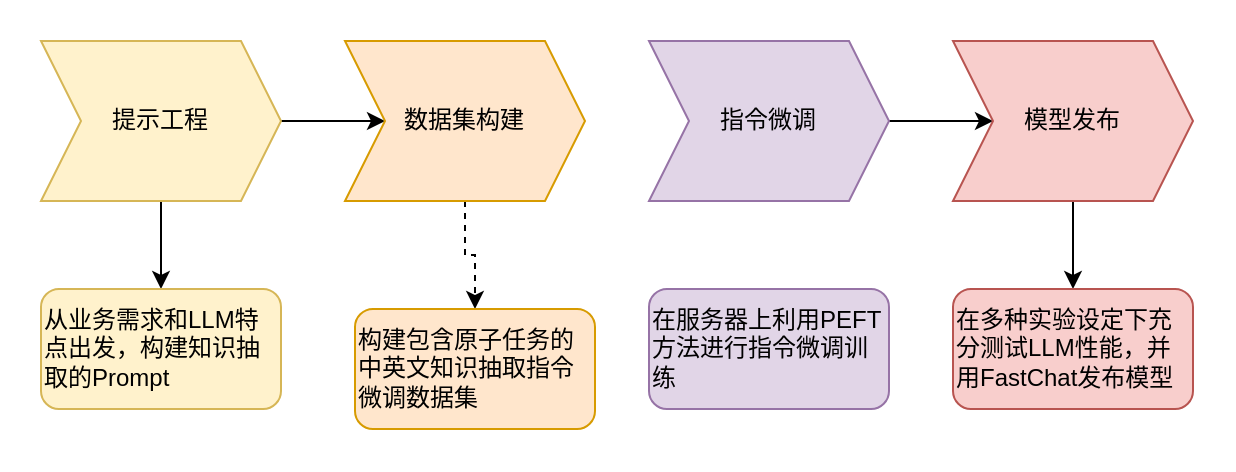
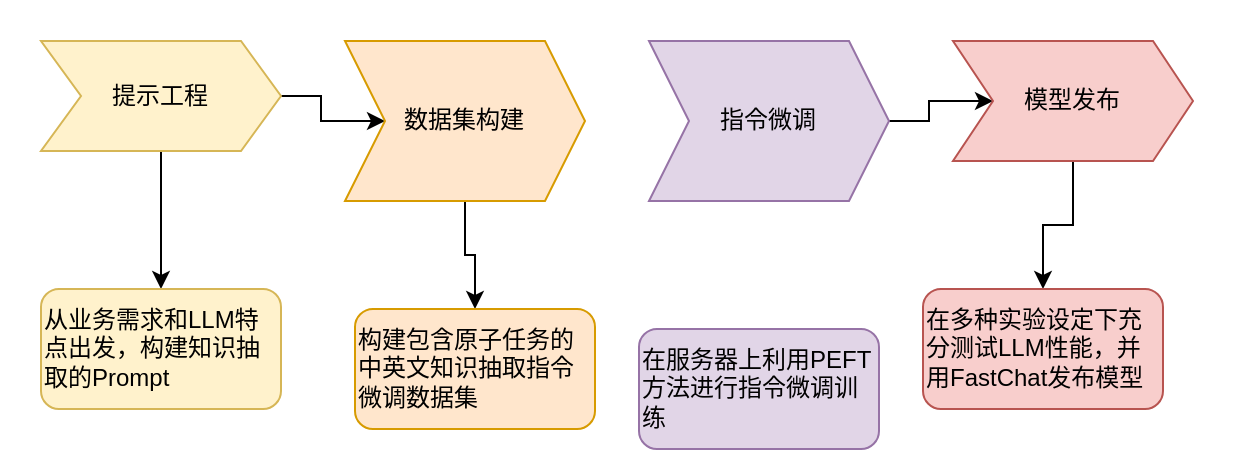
node "提示工程": size 240x160 -> 240x110
node "模型发布": size 240x160 -> 240x120
edge "数据集构建" -> "构建包含原子任务的中英文知识抽取指令微调数据集": style dashed -> solid
node "在服务器上利用PEFT方法进行指令微调训练": moved (769, 349) -> (759, 389)
node "在多种实验设定下充分测试LLM性能，并用FastChat发布模型": moved (1073, 349) -> (1043, 349)
